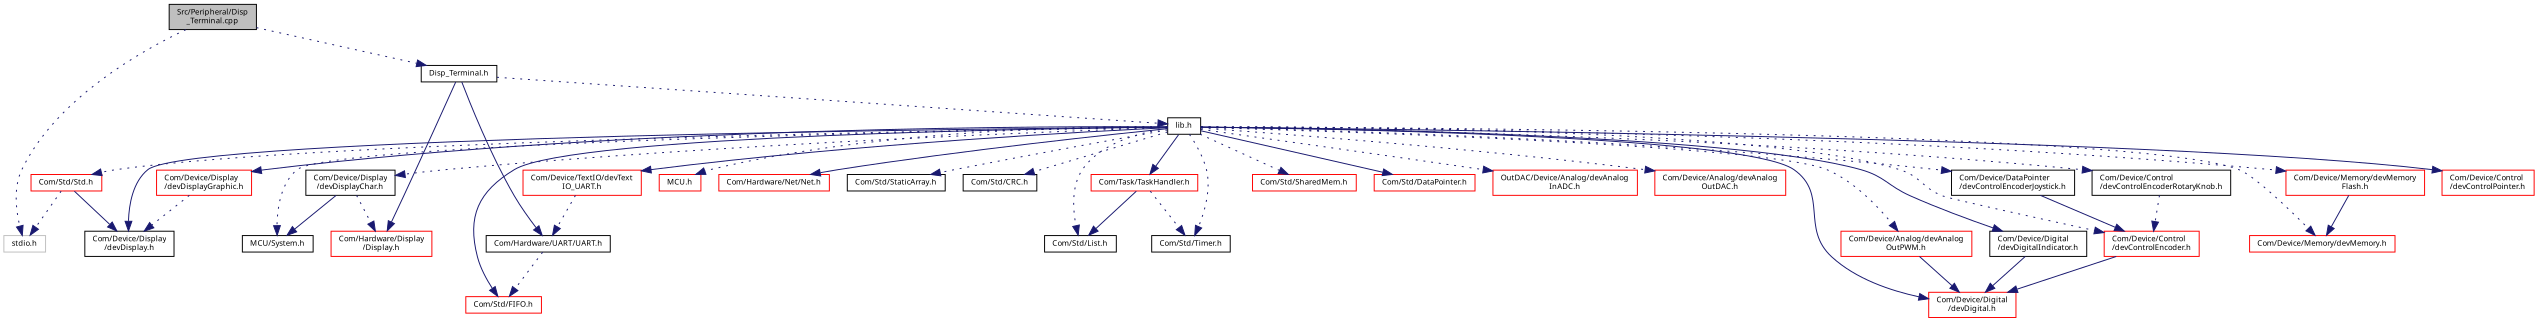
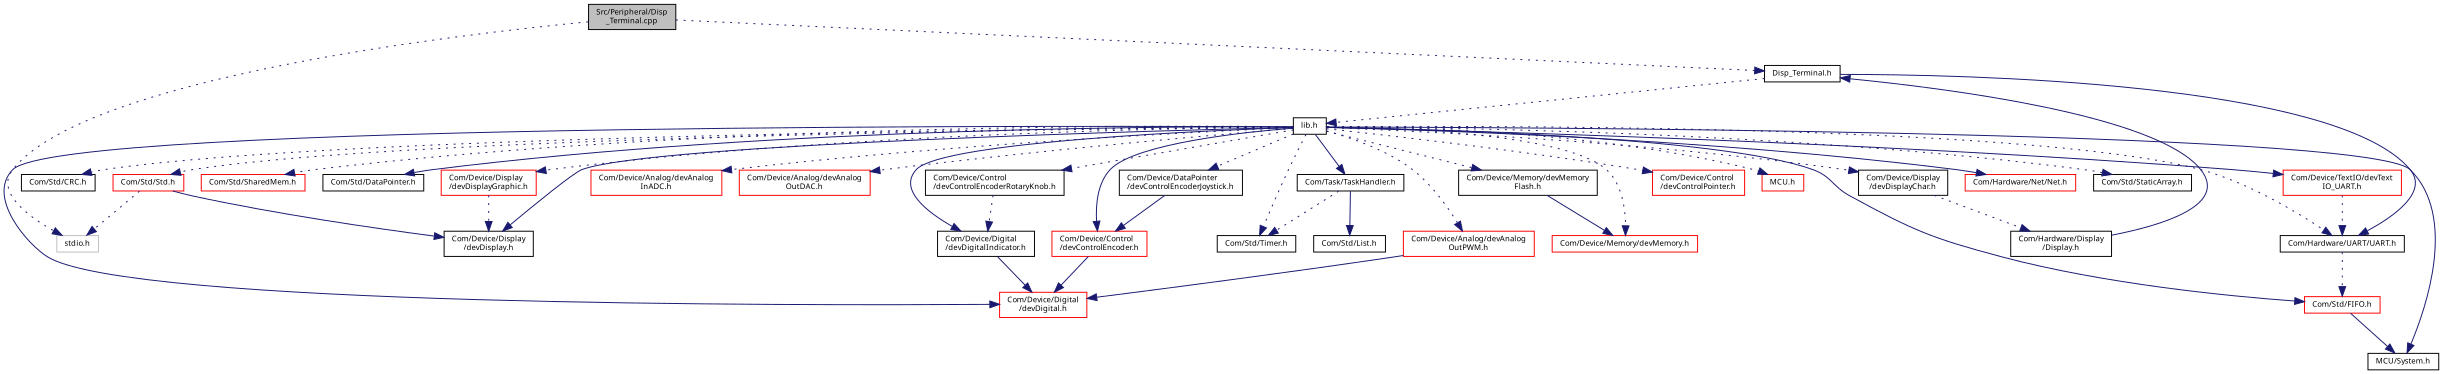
edge "lib.h" -> "Com/Device/Display /devDisplayGraphic.h": style solid -> dotted
edge "lib.h" -> "MCU/System.h": style dotted -> solid
edge "lib.h" -> "Com/Device/Control /devControlEncoder.h": style dotted -> solid
edge "lib.h" -> "Com/Device/Control /devControlPointer.h": style solid -> dotted
edge "Disp_Terminal.h" -> "Com/Hardware/Display /Display.h": reversed
edge "lib.h" -> "Com/Std/List.h": now "lib.h" -> "Com/Hardware/UART/UART.h"
node "Com/Task/TaskHandler.h": color red -> black
node "Com/Std/DataPointer.h": color red -> black
node "OutDAC/Device/Analog/devAnalog InADC.h": label "OutDAC/Device/Analog/devAnalog InADC.h" -> "Com/Device/Analog/devAnalog InADC.h"
node "Com/Device/Memory/devMemory Flash.h": color red -> black
edge "Com/Device/Control /devControlEncoderRotaryKnob.h" -> "Com/Device/Control /devControlEncoder.h": now "Com/Device/Control /devControlEncoderRotaryKnob.h" -> "Com/Device/Digital /devDigitalIndicator.h"
edge "Com/Device/Display /devDisplayChar.h" -> "MCU/System.h": now "Com/Std/FIFO.h" -> "MCU/System.h"
node "Com/Hardware/Display /Display.h": color red -> black
